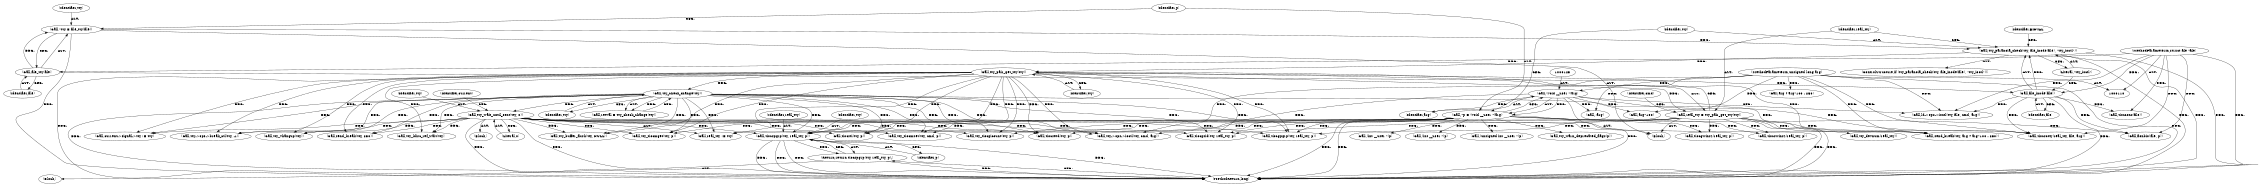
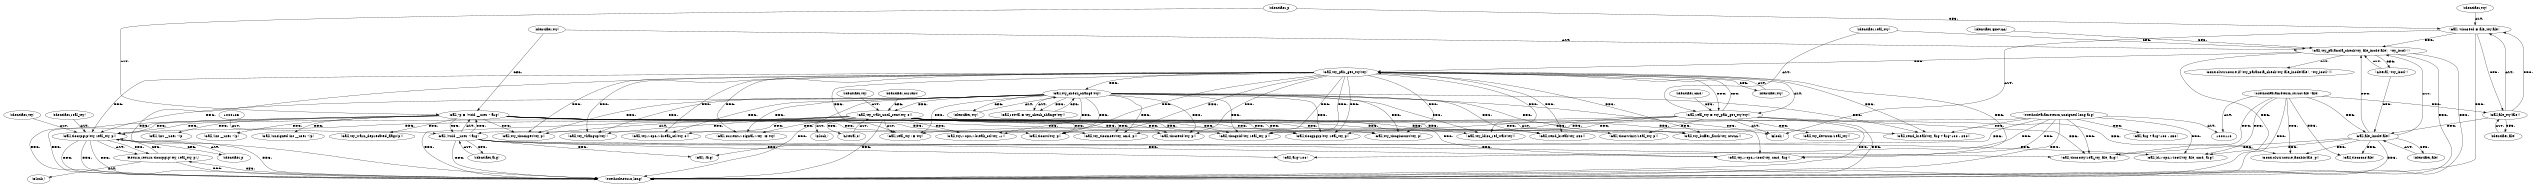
node "(Call,*tty = file_tty(file))": label "(Call,*tty = file_tty(file))" -> "(Call,*tiocsetd = file_tty(file))"
edge "(Call,(void __user *)arg)" -> "(Identifier,arg)": label "DDG: " -> "CFG: "
edge "(Call,(void __user *)arg)" -> "(Call,ld->ops->ioctl(tty, file, cmd, arg))": label "CFG: " -> "DDG: "
edge "(Call,tty_wait_until_sent(tty, 0))" -> "(Call,tty_tiocmget(tty, p))": label "DDG: " -> "AST: "
node "(Call,tty->ops->break_ctl(tty, 0))": added
node "(Call,tiocgwinsz(real_tty, p))": removed
node "(Call,fionbio(file, p))": label "(Call,fionbio(file, p))" -> "(ControlStructure,fionbio(file, p))"
